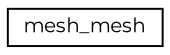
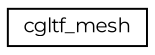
node "mesh_mesh": label "mesh_mesh" -> "cgltf_mesh"
